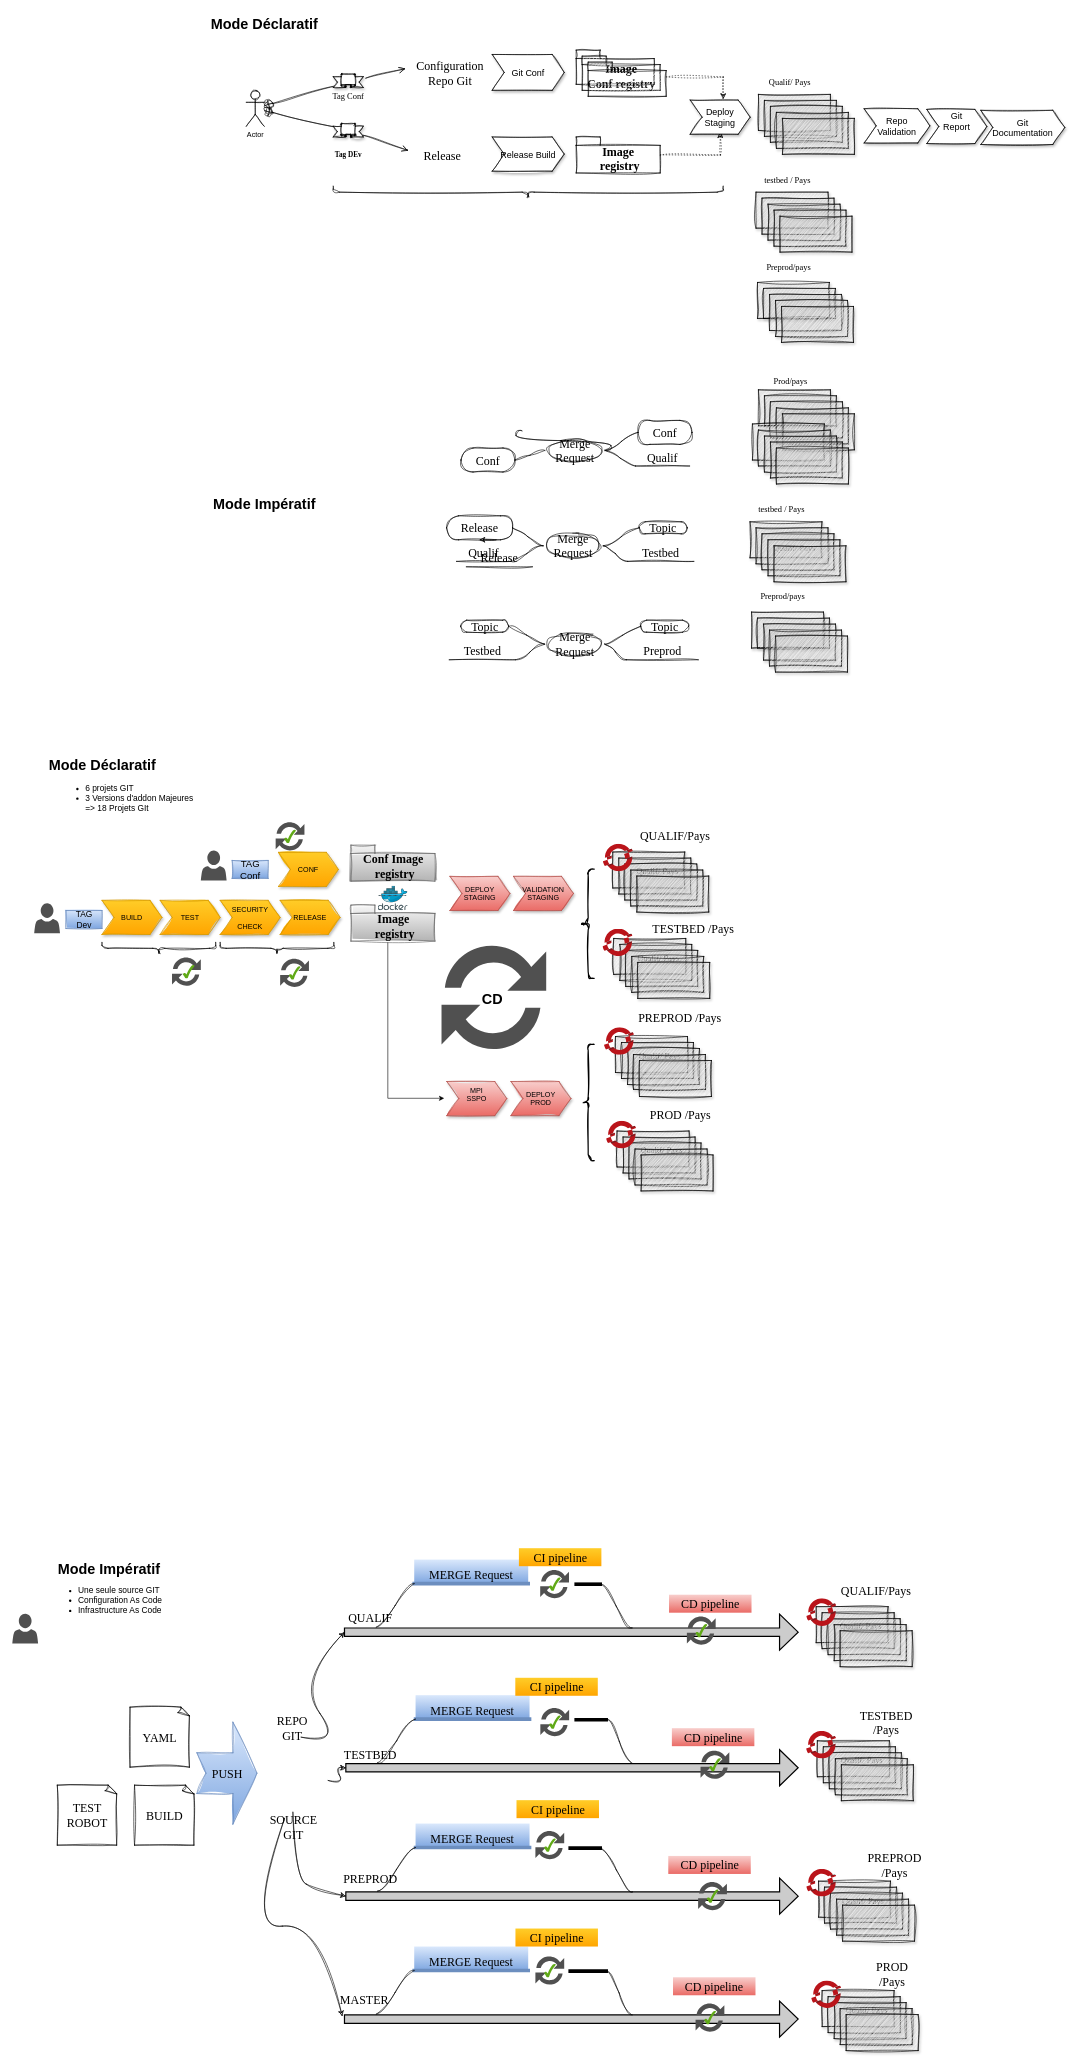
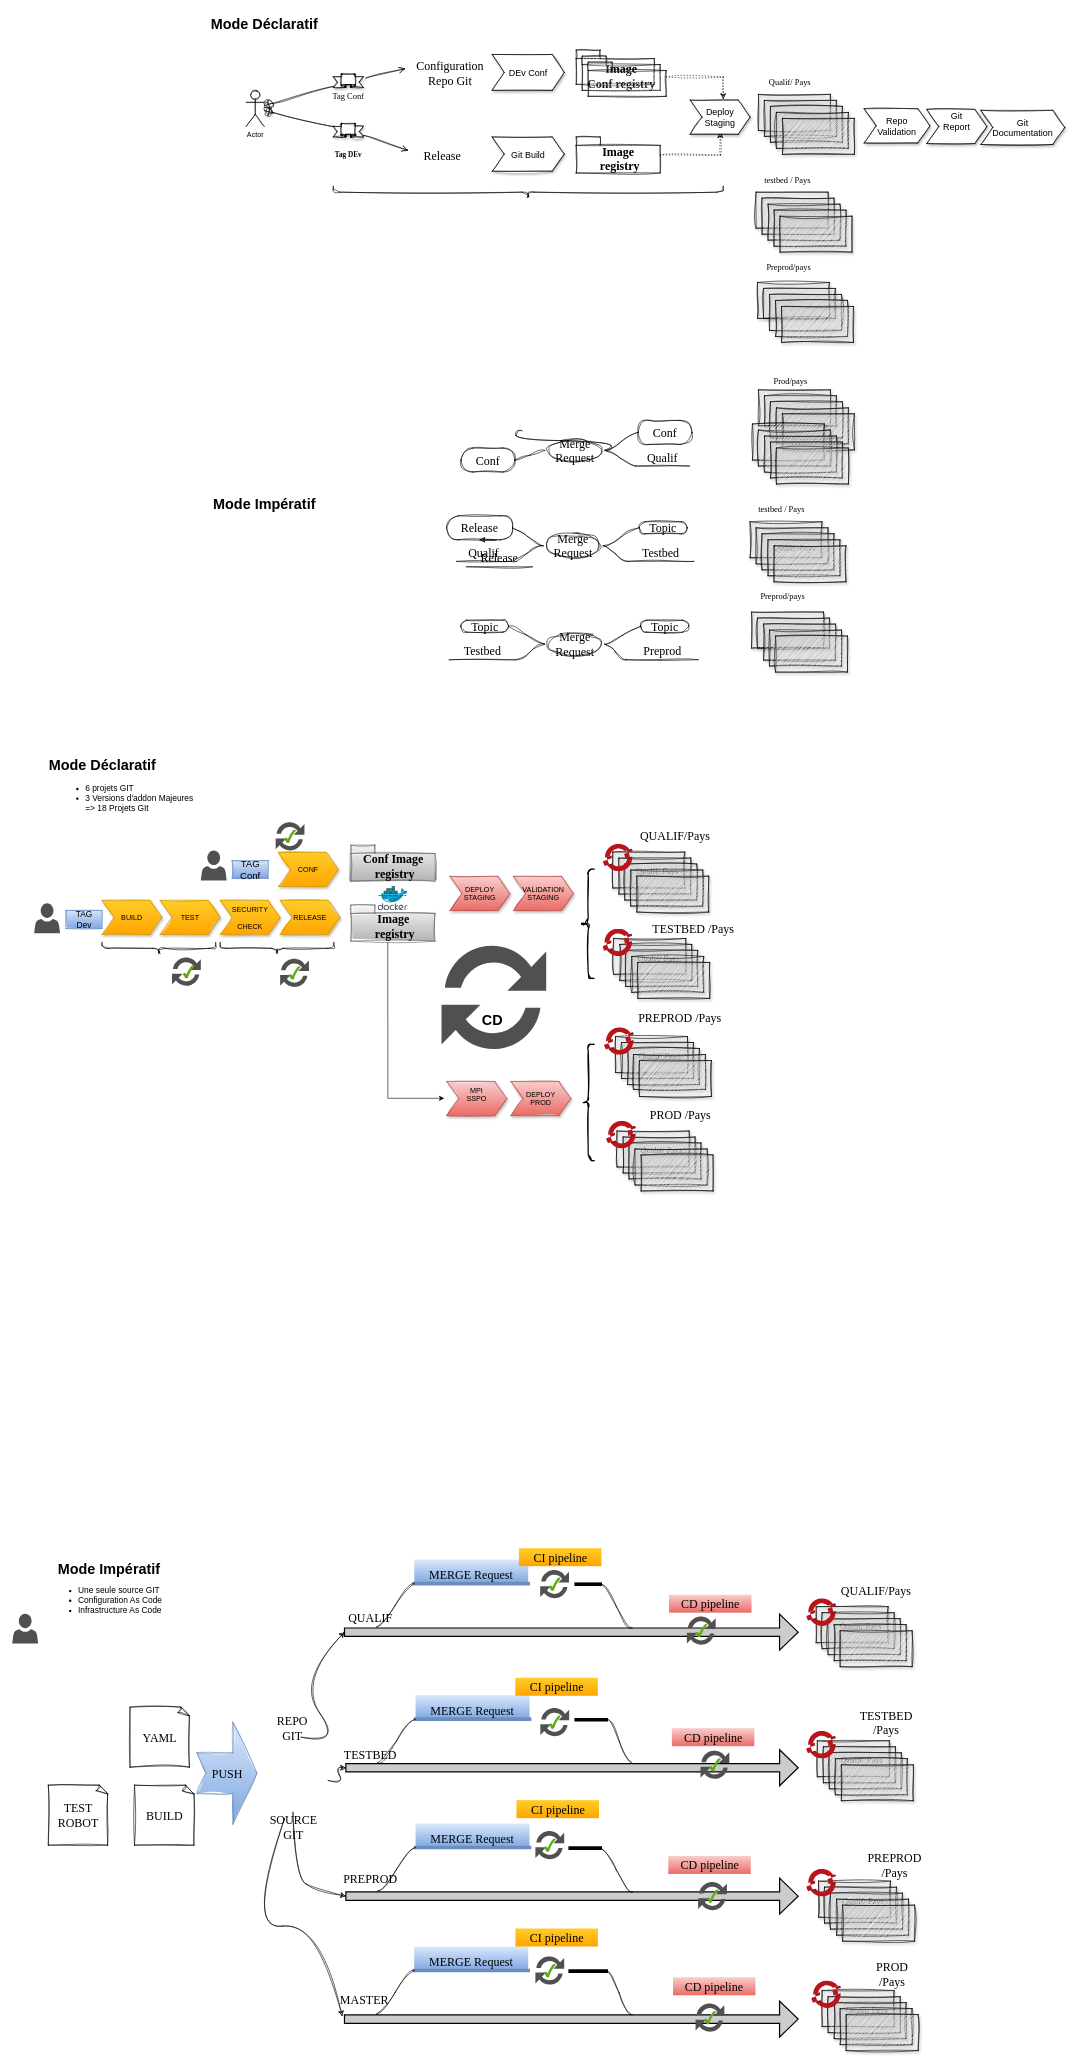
node "Git Conf": label "Git Conf" -> "DEv Conf"
node "Release Build": label "Release Build" -> "Git Build"
node "CD": moved (492, 1000) -> (492, 1021)
node "TEST ROBOT": moved (87, 1815) -> (78, 1815)
